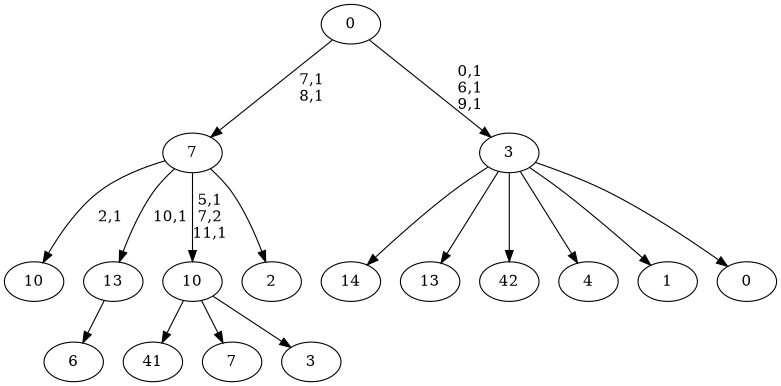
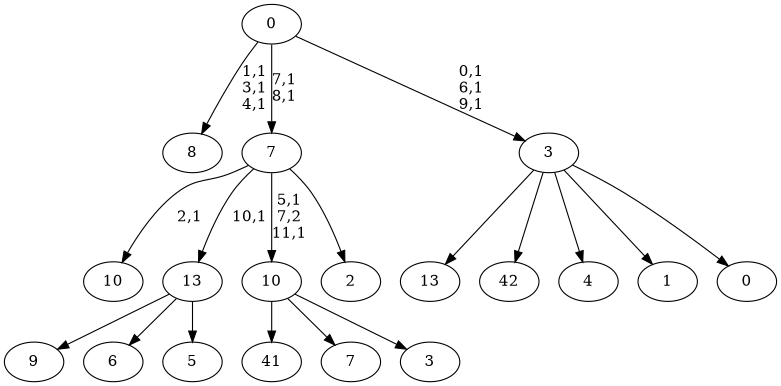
node "8": added
node "14": removed
node "9": added
node "5": added
